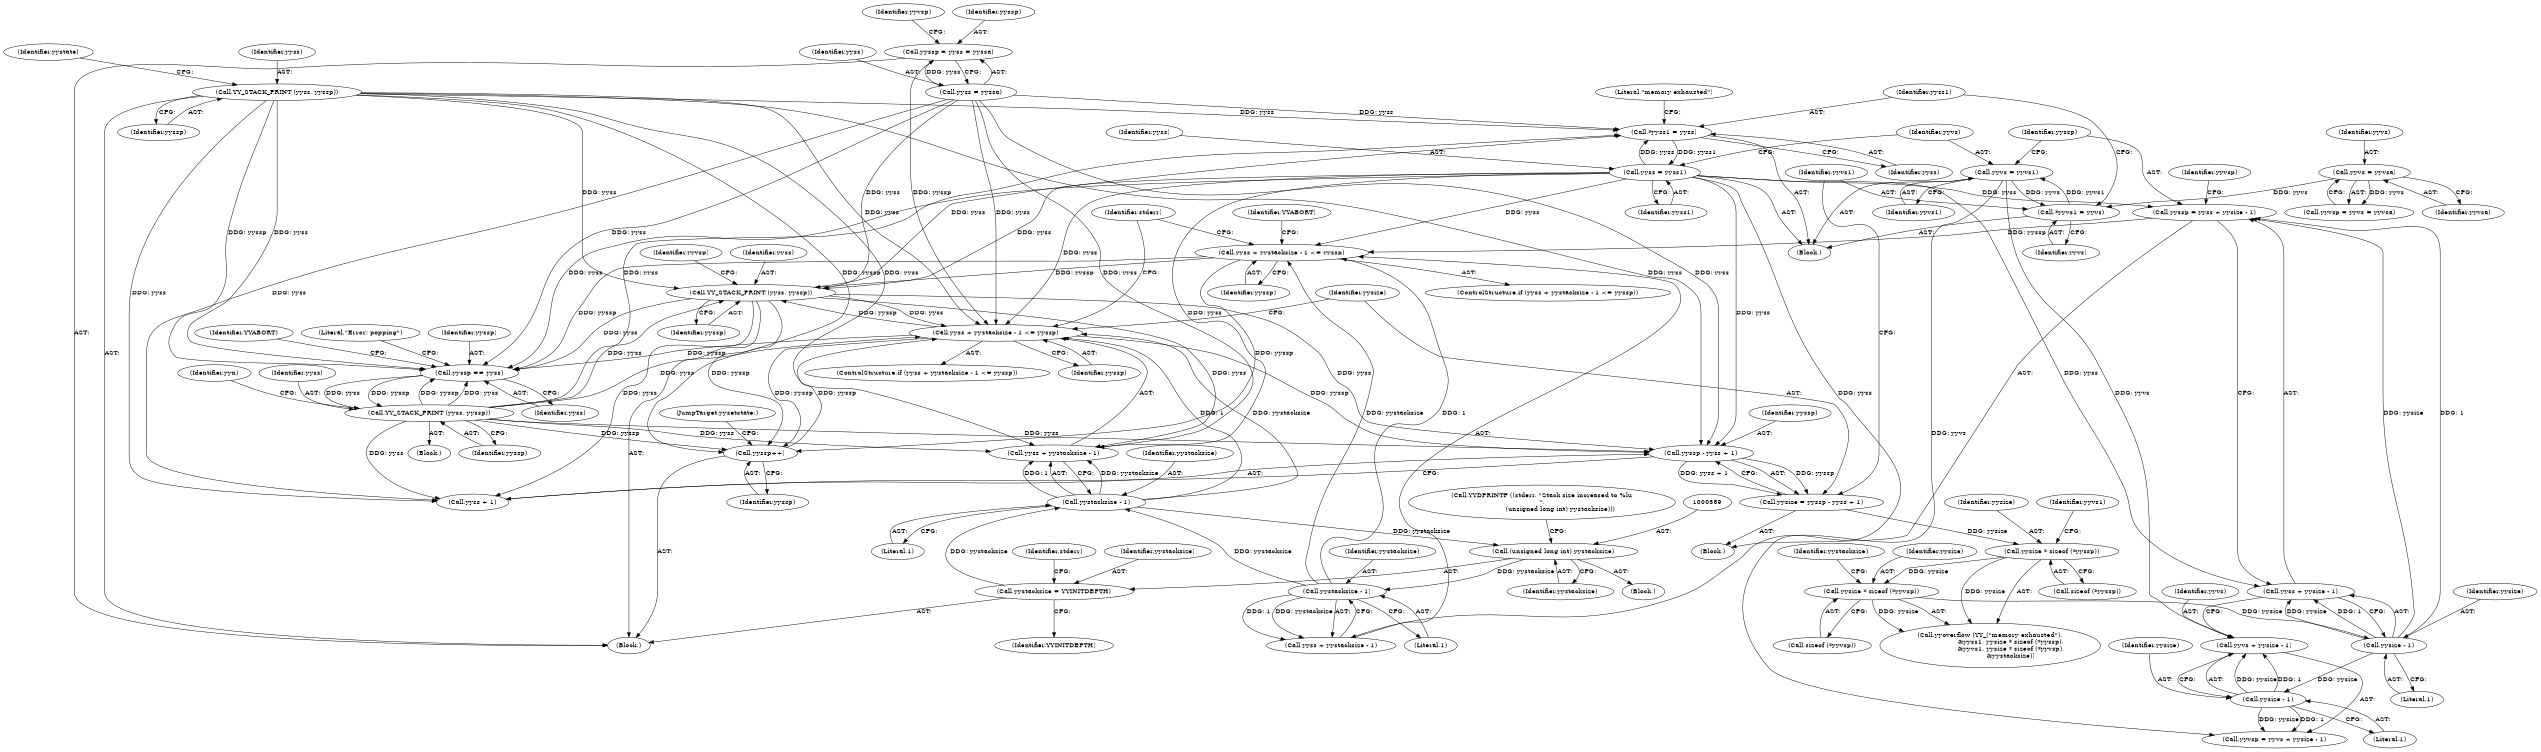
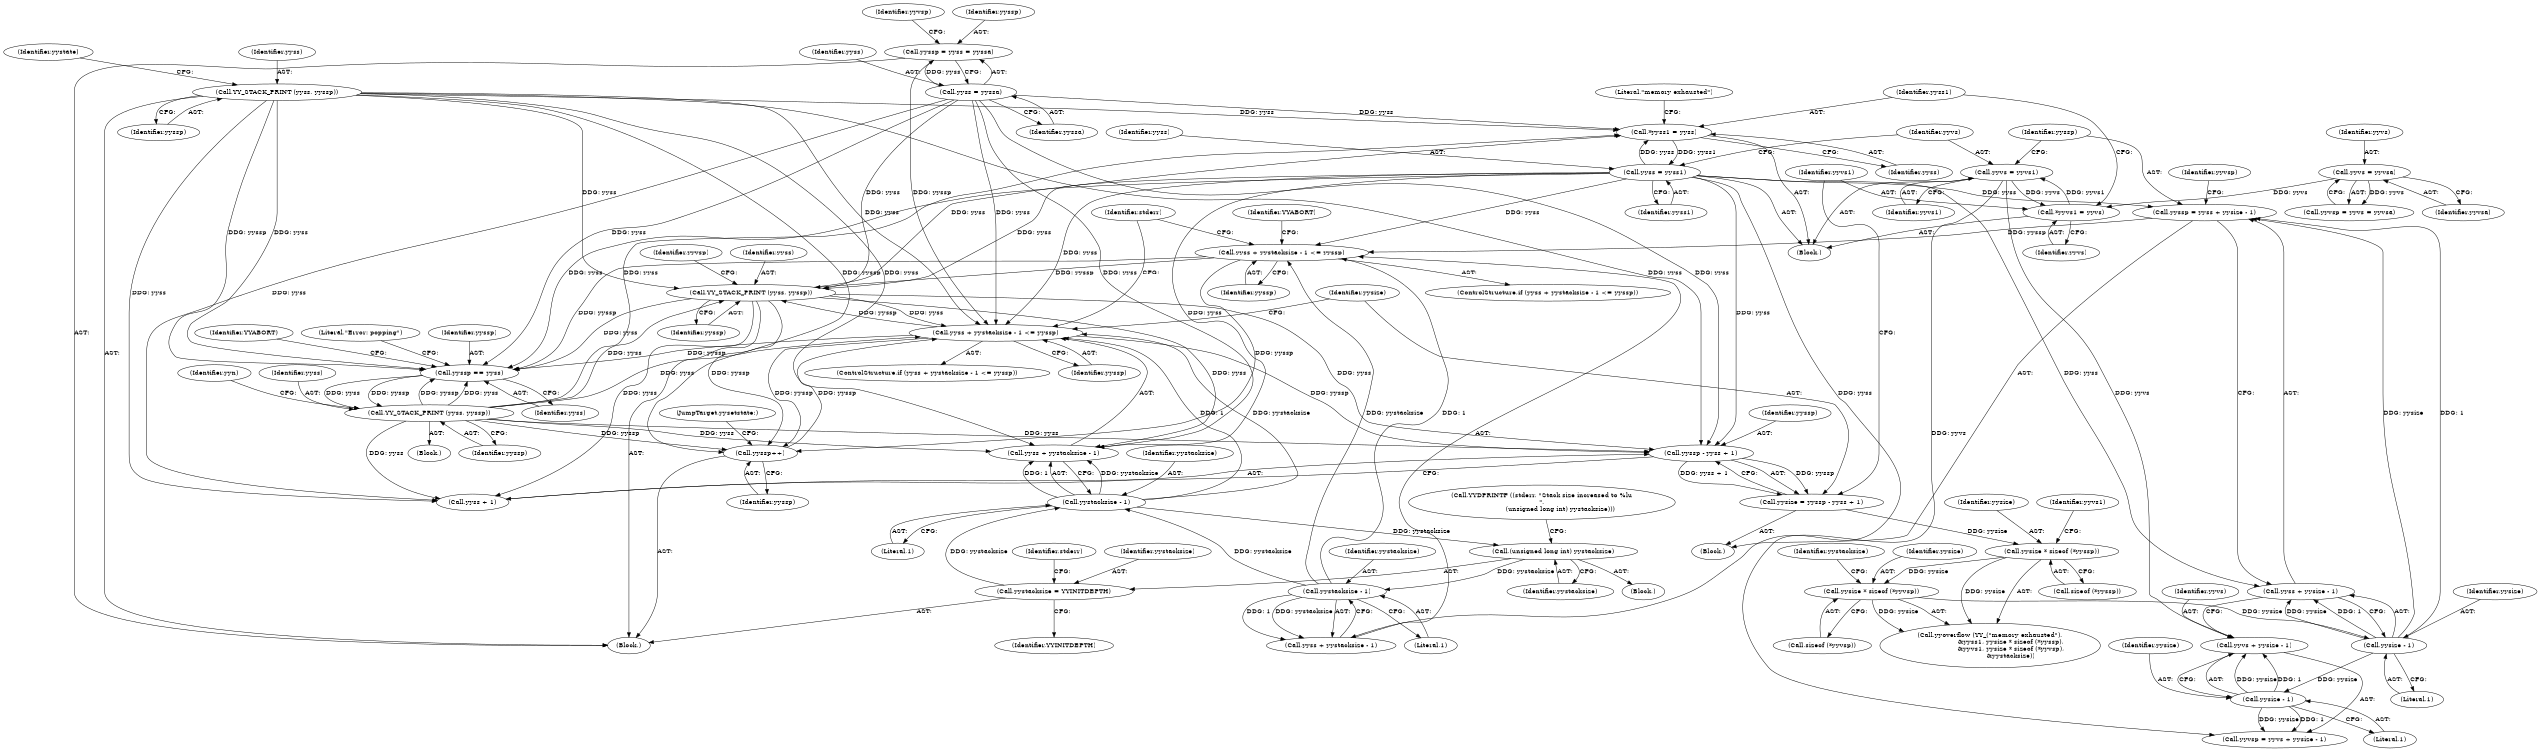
node "(Identifier,yyssa)": added
node "1000359": removed
